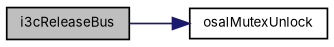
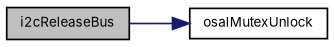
node "i3cReleaseBus": label "i3cReleaseBus" -> "i2cReleaseBus"
